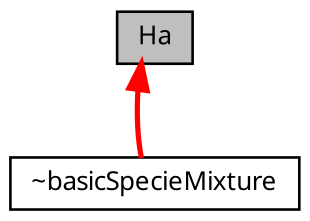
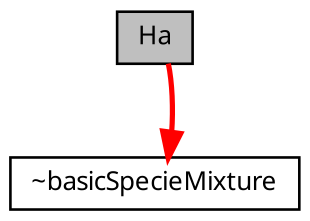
edge "~basicSpecieMixture" -> "Ha": reversed
